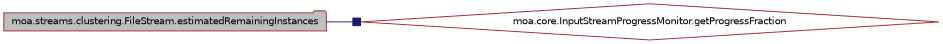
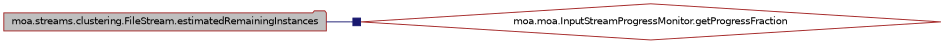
node "moa.core.InputStreamProgressMonitor.getProgressFraction": label "moa.core.InputStreamProgressMonitor.getProgressFraction" -> "moa.moa.InputStreamProgressMonitor.getProgressFraction"
